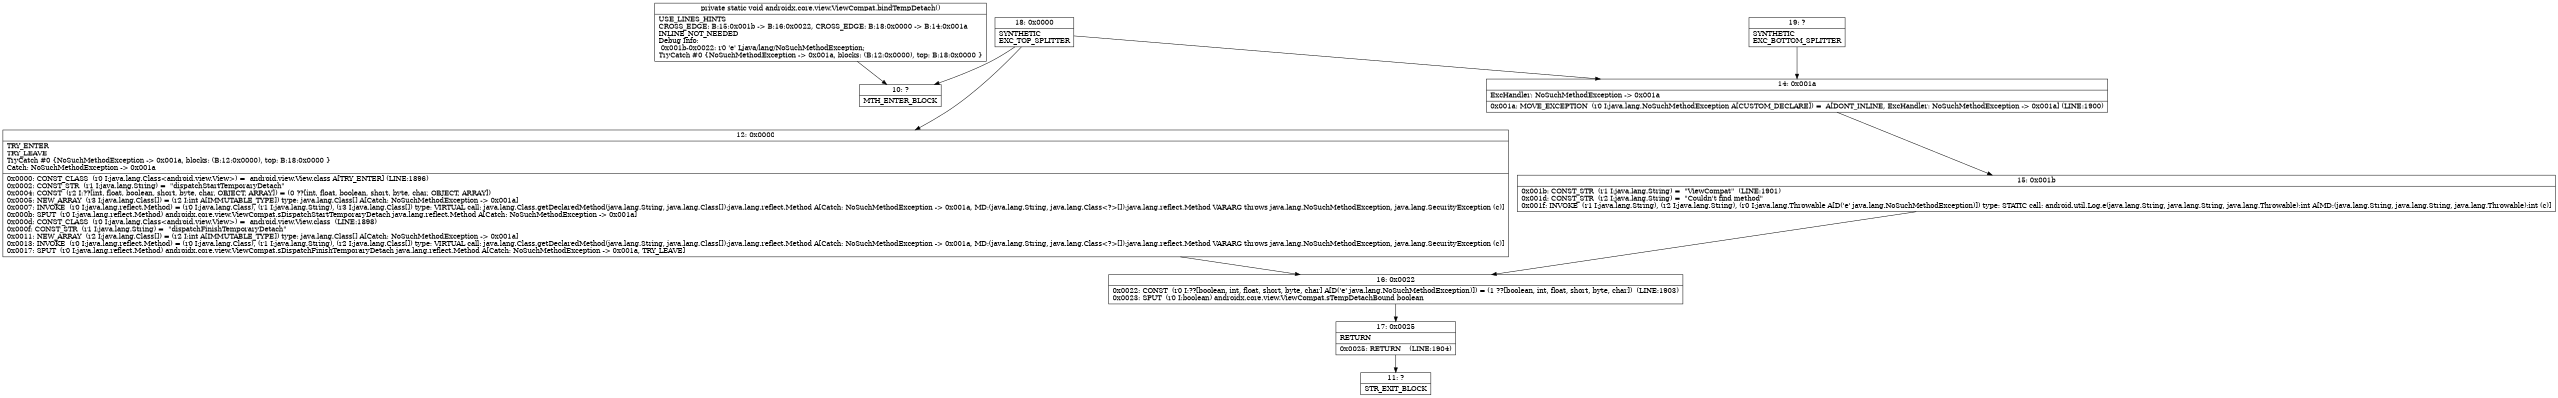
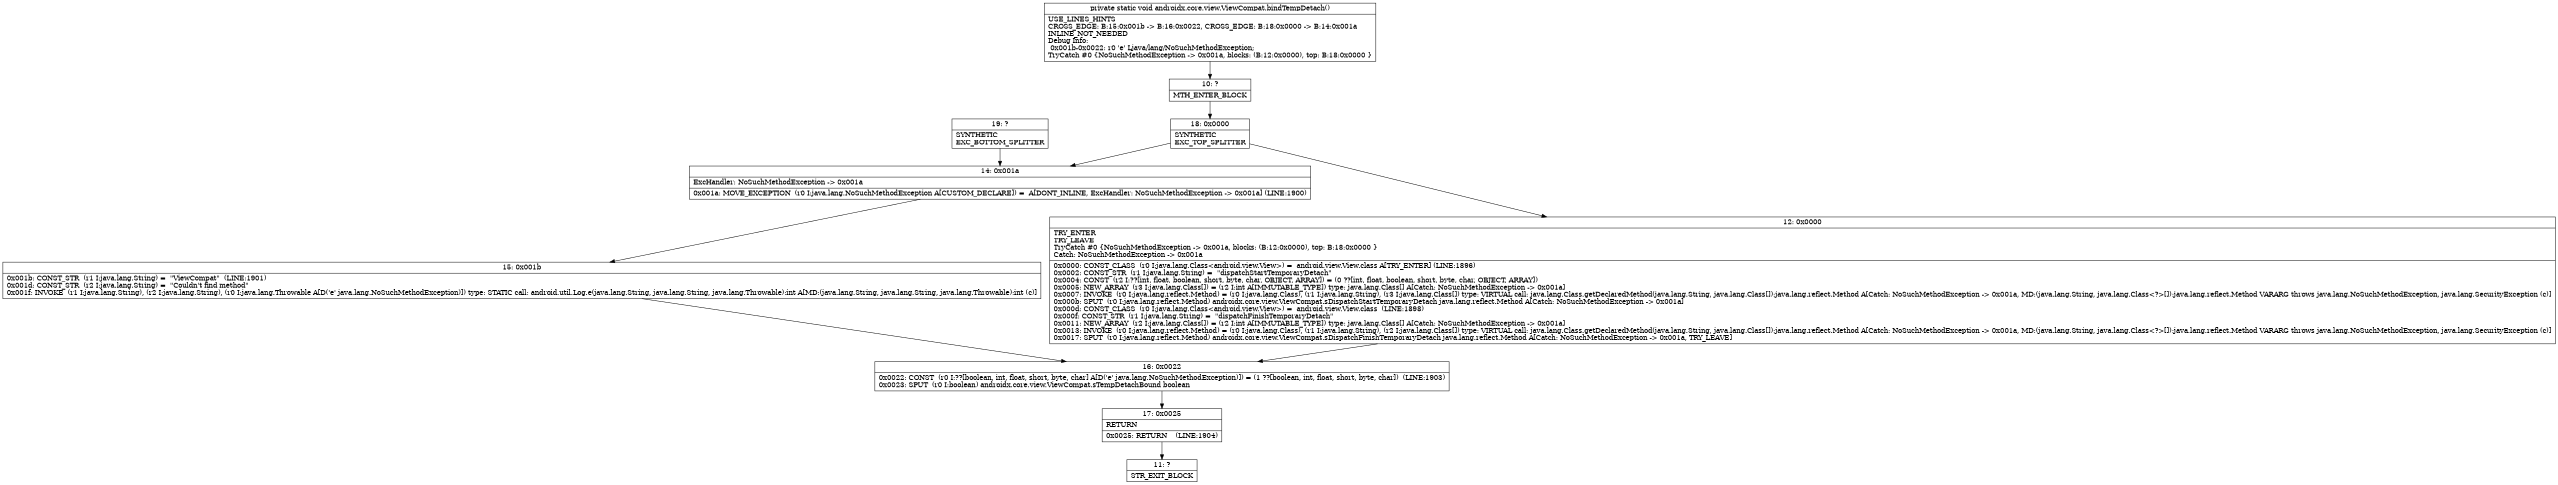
edge "18: 0x0000" -> "10: ?": reversed
